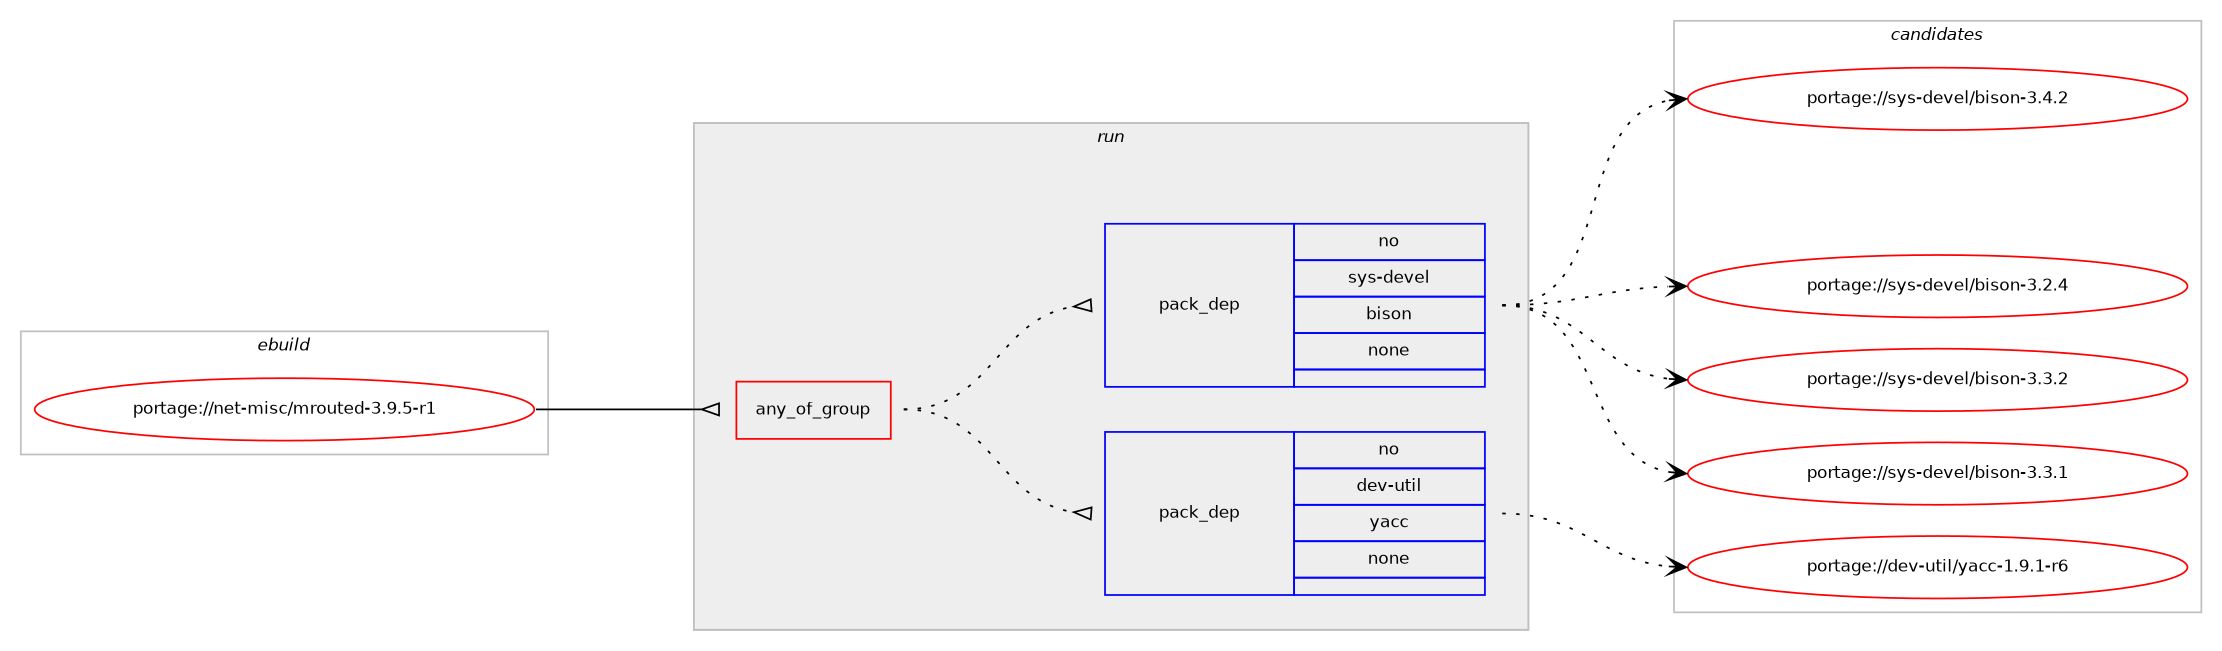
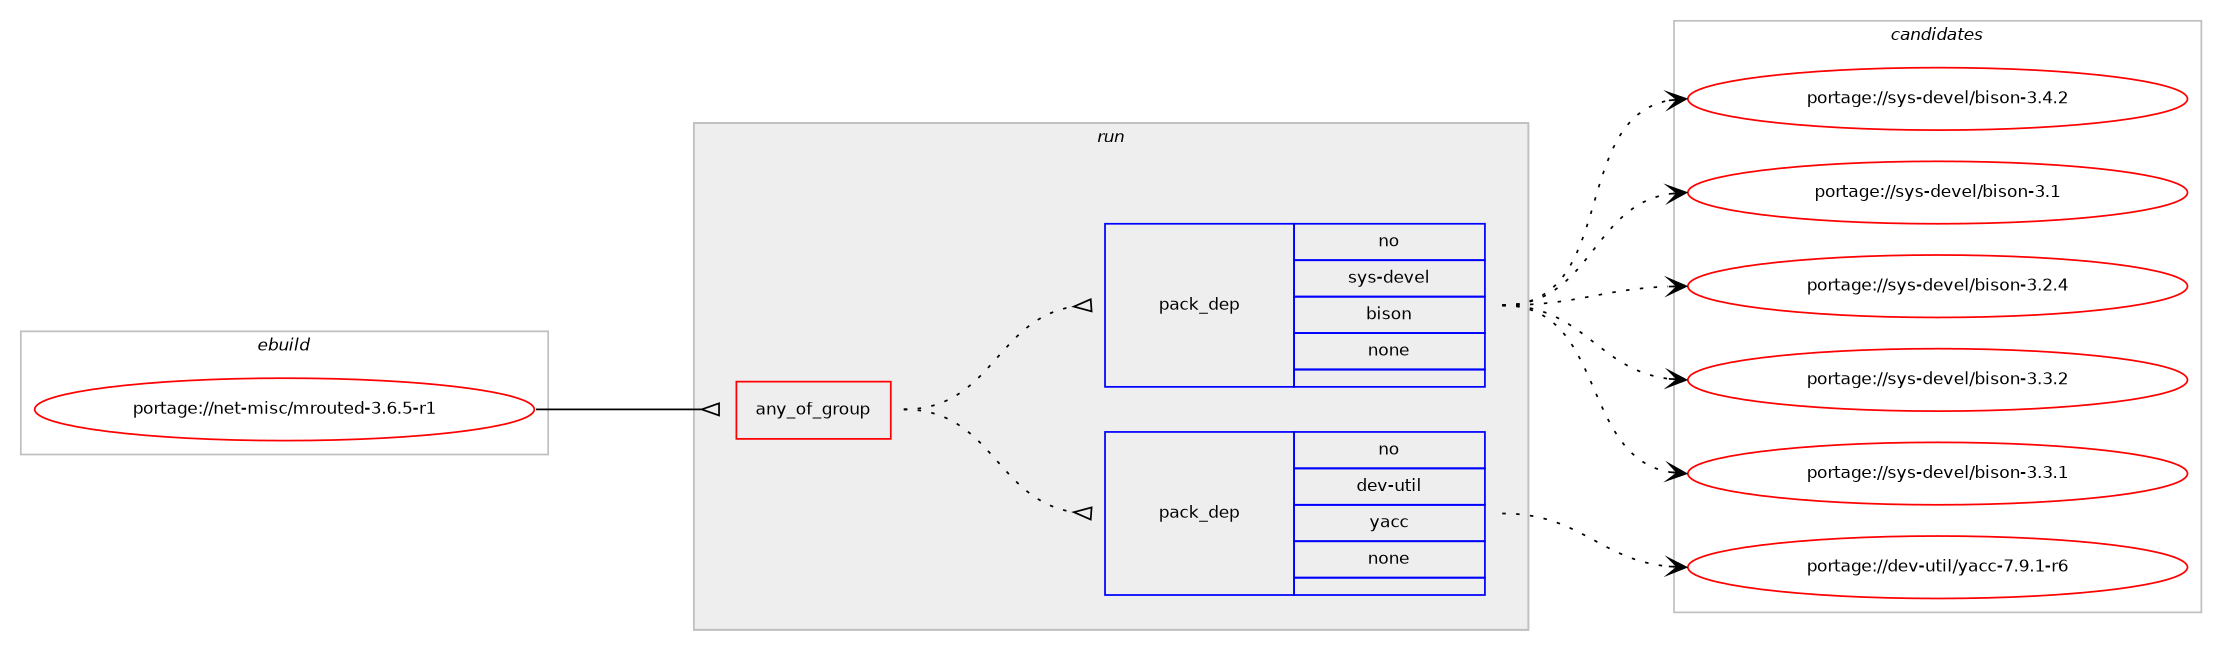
node "portage://sys-devel/bison-3.1": added
node "portage://net-misc/mrouted-3.9.5-r1": label "portage://net-misc/mrouted-3.9.5-r1" -> "portage://net-misc/mrouted-3.6.5-r1"
node "portage://dev-util/yacc-1.9.1-r6": label "portage://dev-util/yacc-1.9.1-r6" -> "portage://dev-util/yacc-7.9.1-r6"
